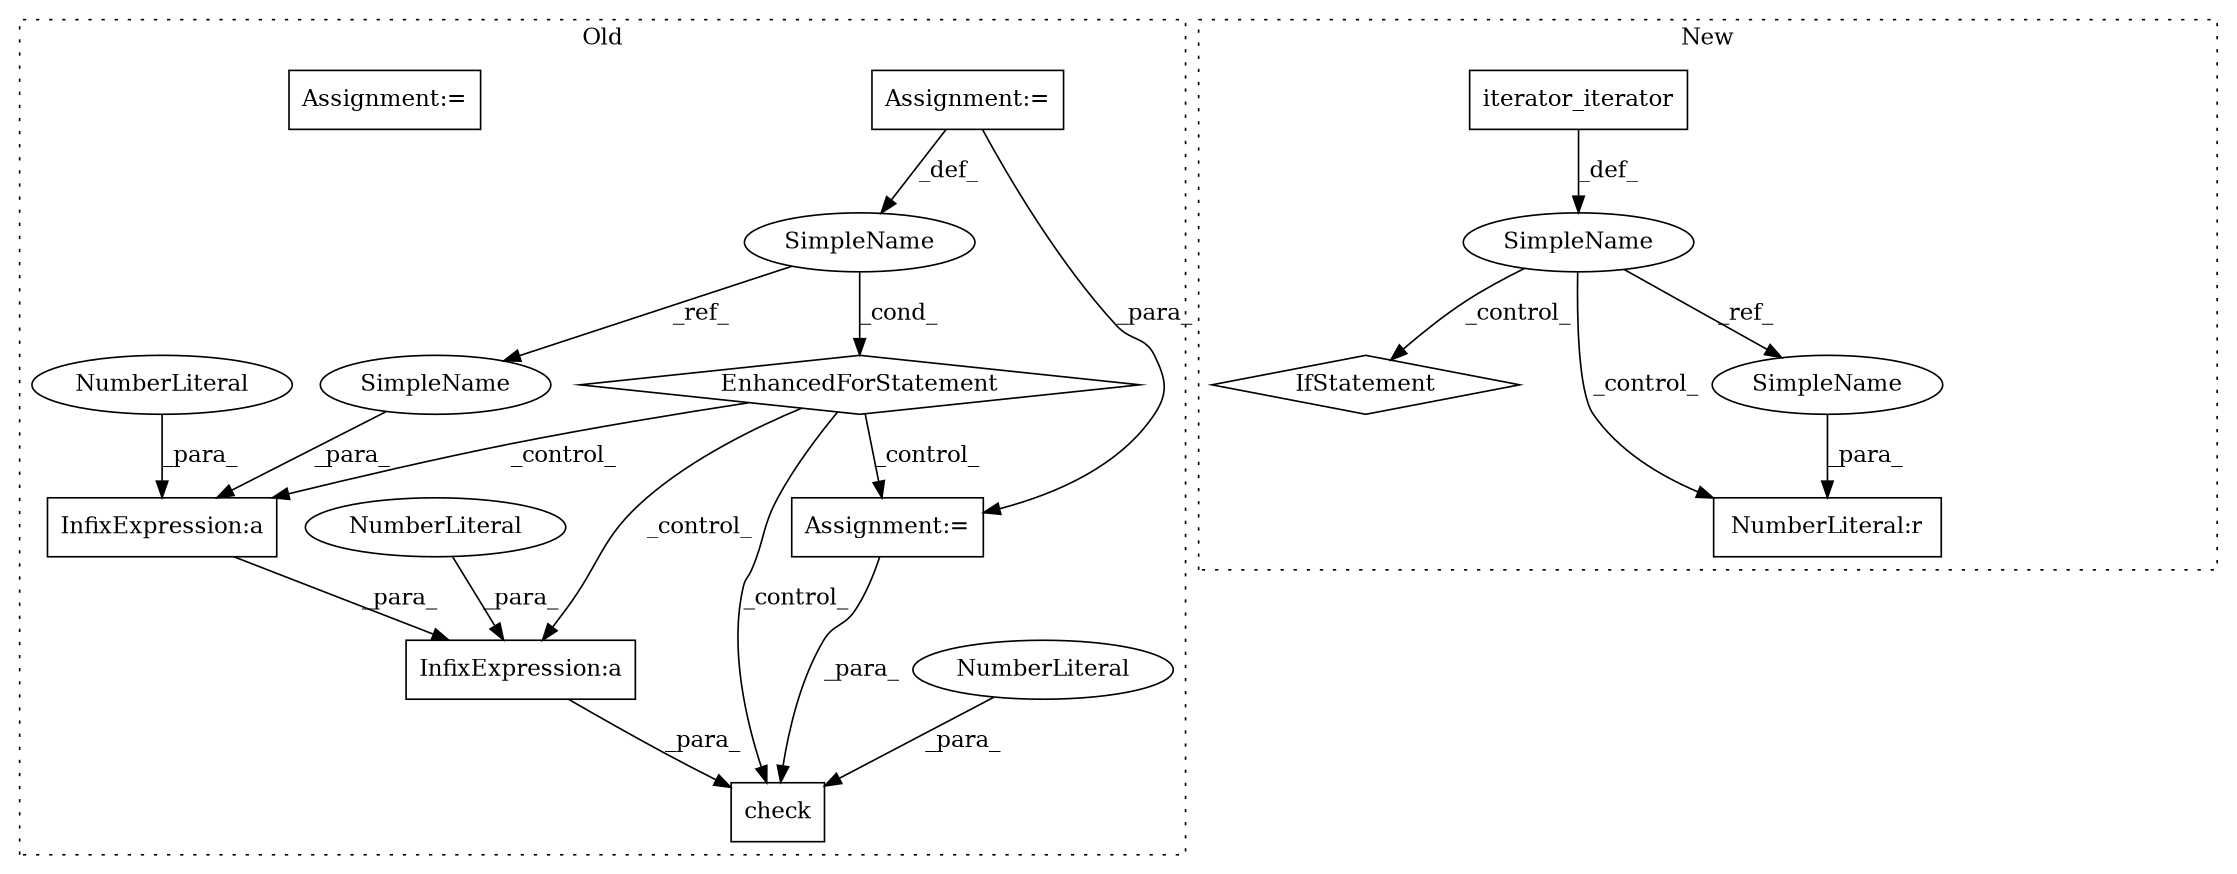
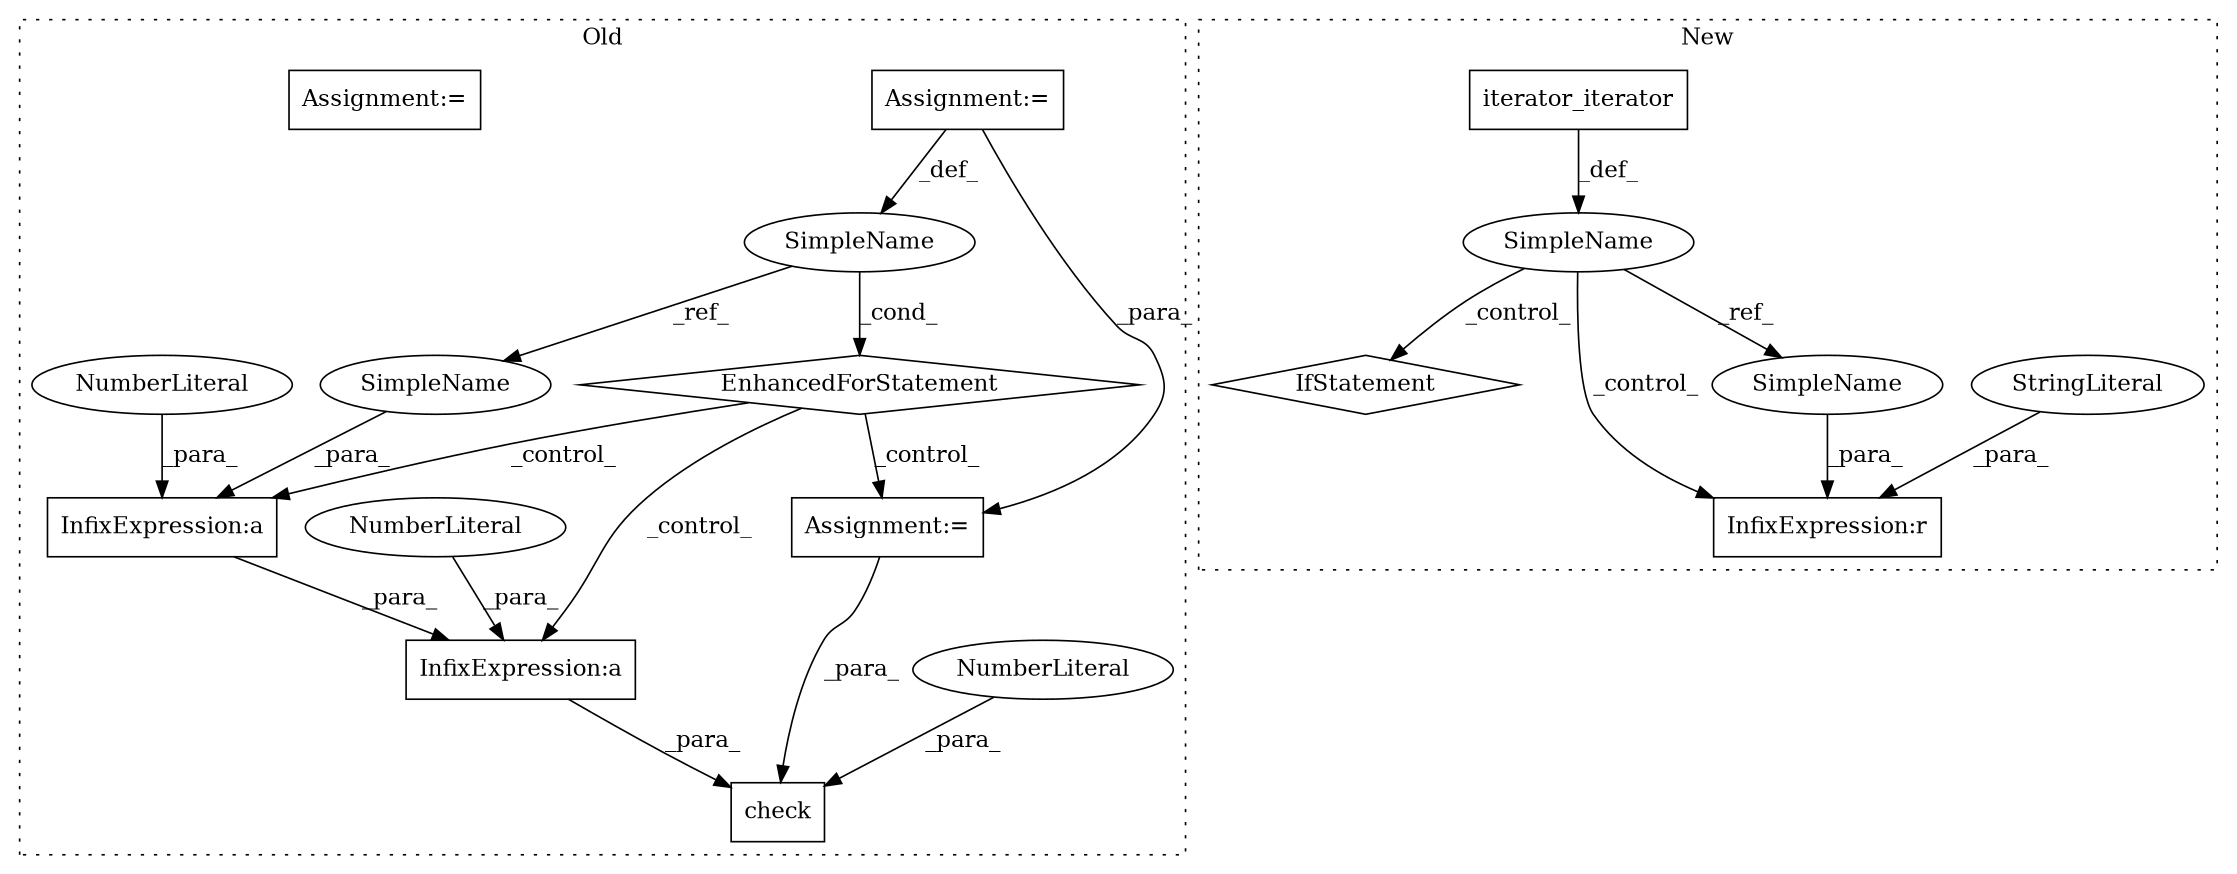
node "StringLiteral": added
node "NumberLiteral:r": label "NumberLiteral:r" -> "InfixExpression:r"
edge "EnhancedForStatement" -> "check": removed, label "_control_"
